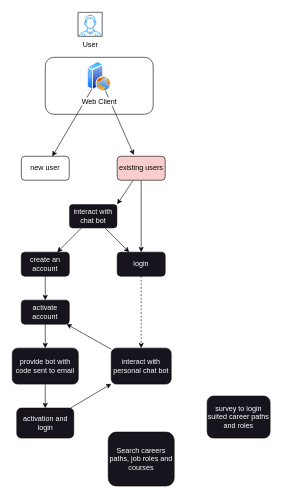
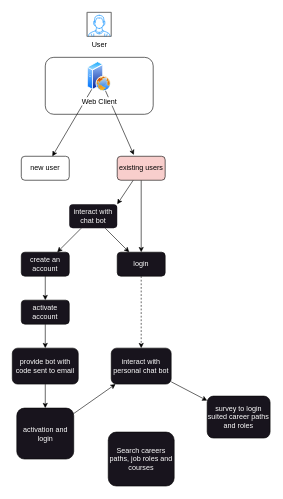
node "User": moved (90, 24) -> (99, 24)
edge "interact with personal chat bot" -> "activate account": now "interact with personal chat bot" -> "survey to login suited career paths and roles"
node "activation and login": size 57x30 -> 57x51
